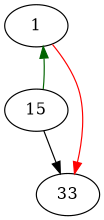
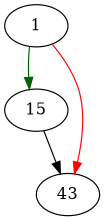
edge "15" -> "1": reversed
node "33": label "33" -> "43"
